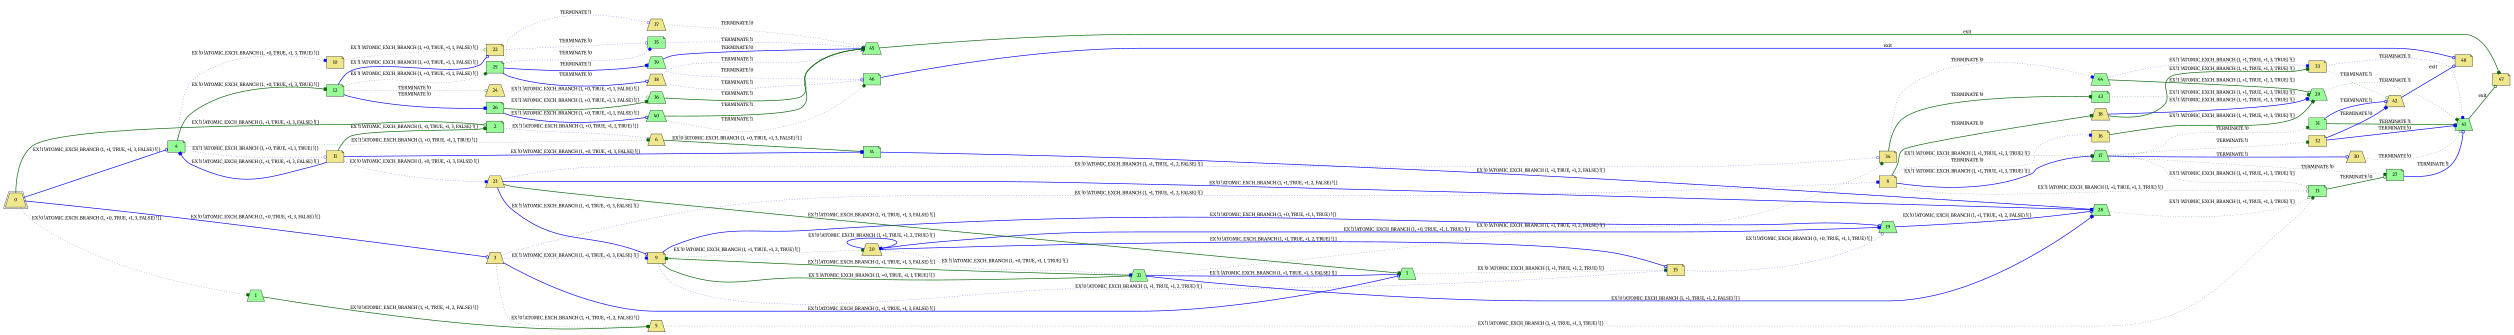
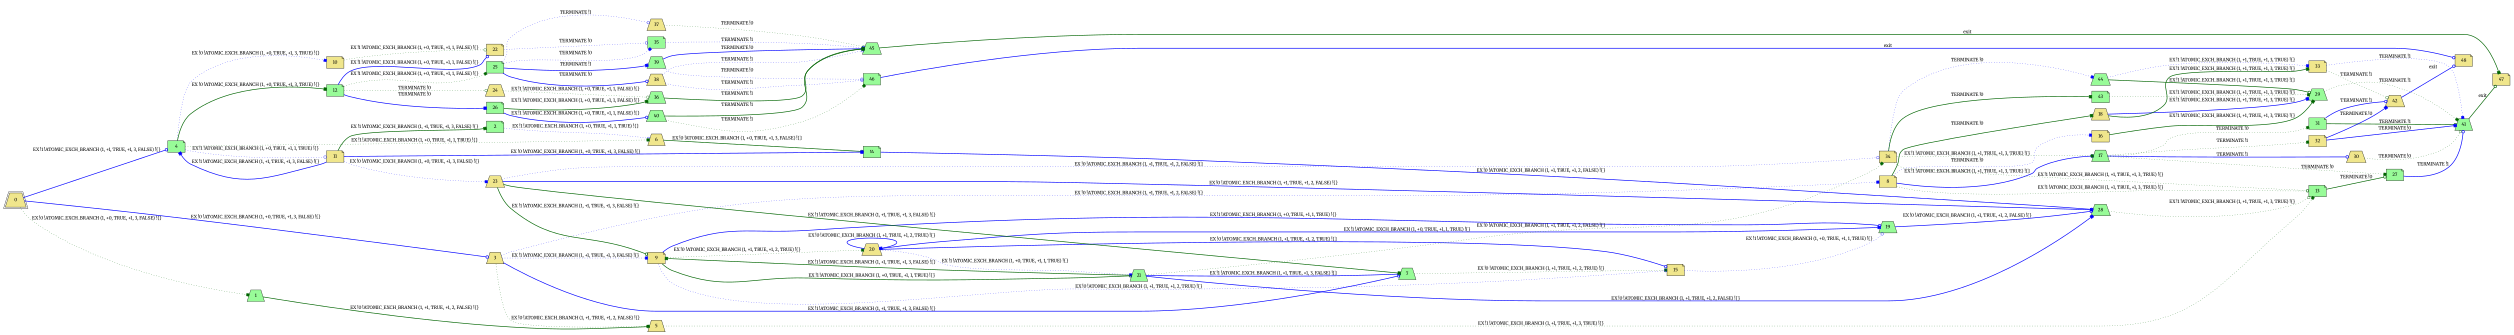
edge "0" -> "2": removed, label "EX !1 !ATOMIC_EXCH_BRANCH (1, +1, TRUE, +1, 3, FALSE) !{}"
edge "17" -> "13": now "34" -> "13"
edge "23" -> "9": color blue -> darkgreen
